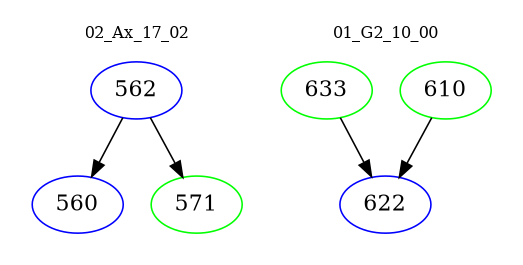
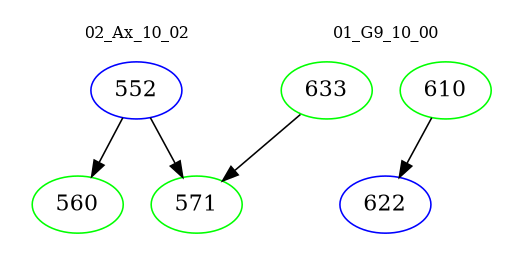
cluster "02_Ax_17_02": label "02_Ax_17_02" -> "02_Ax_10_02"
cluster "01_G2_10_00": label "01_G2_10_00" -> "01_G9_10_00"
node "562": label "562" -> "552"
edge "633" -> "622": now "633" -> "571"
node "560": color blue -> green
